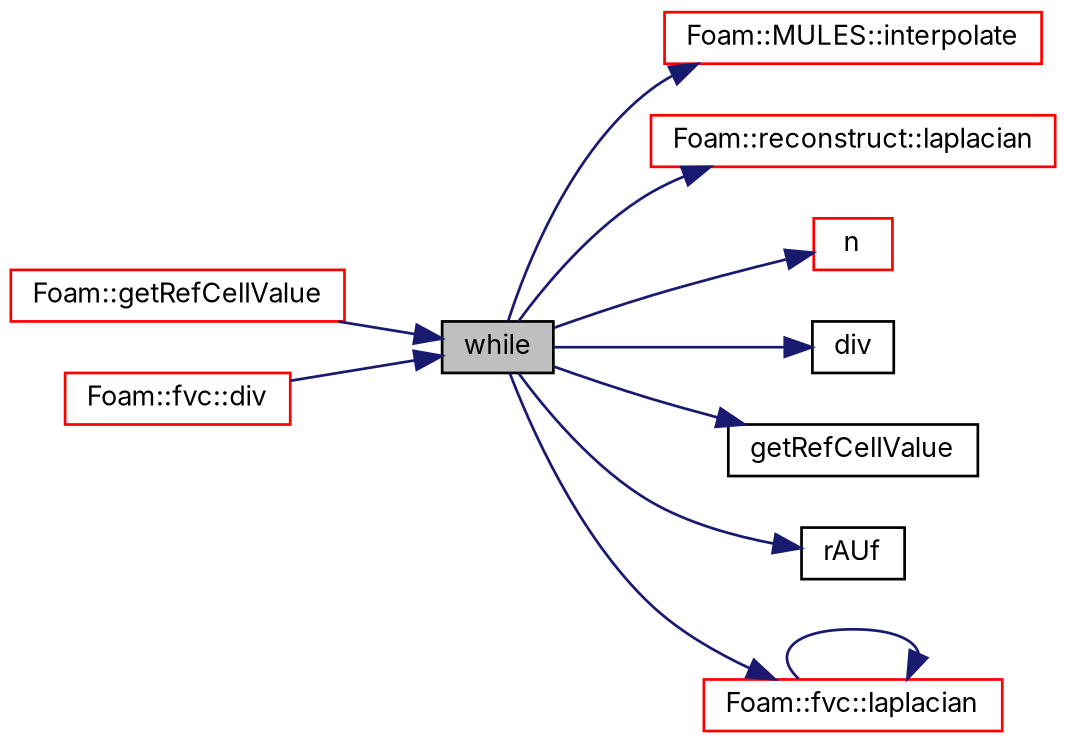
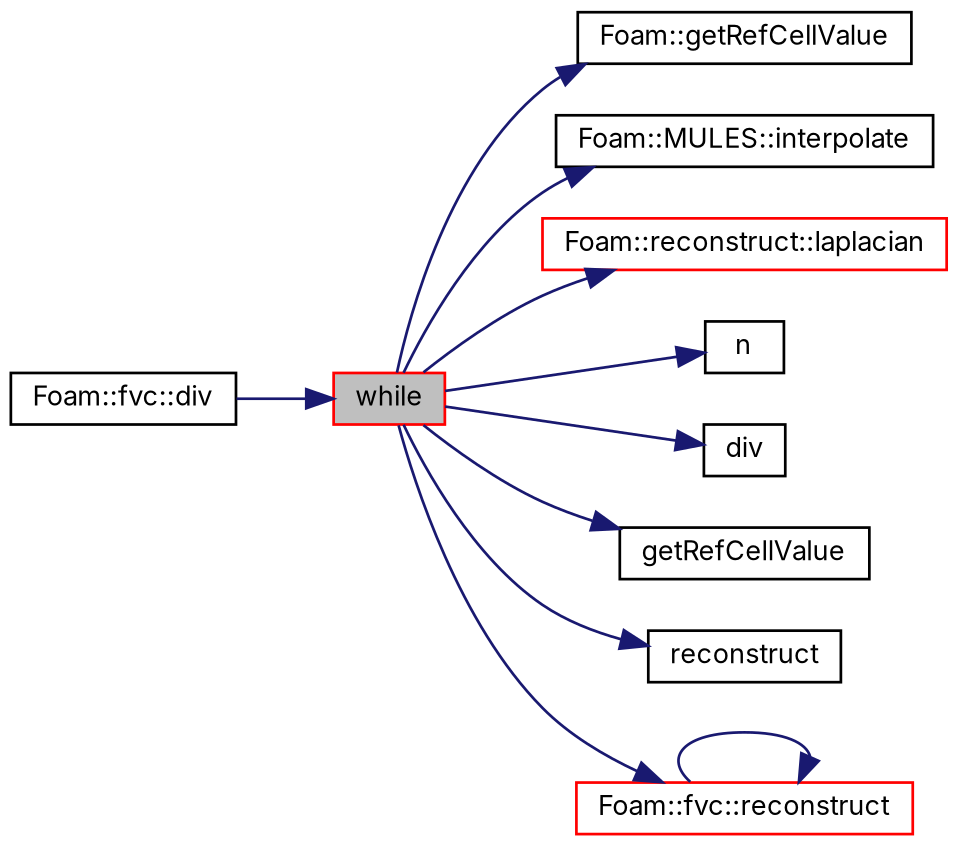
node "Foam::MULES::interpolate": color red -> black
node "n": color red -> black
node "Foam::getRefCellValue": color red -> black
edge "Foam::getRefCellValue" -> "while": reversed
node "while": color black -> red
node "Foam::fvc::div": color red -> black
node "rAUf": label "rAUf" -> "reconstruct"
node "Foam::fvc::laplacian": label "Foam::fvc::laplacian" -> "Foam::fvc::reconstruct"
